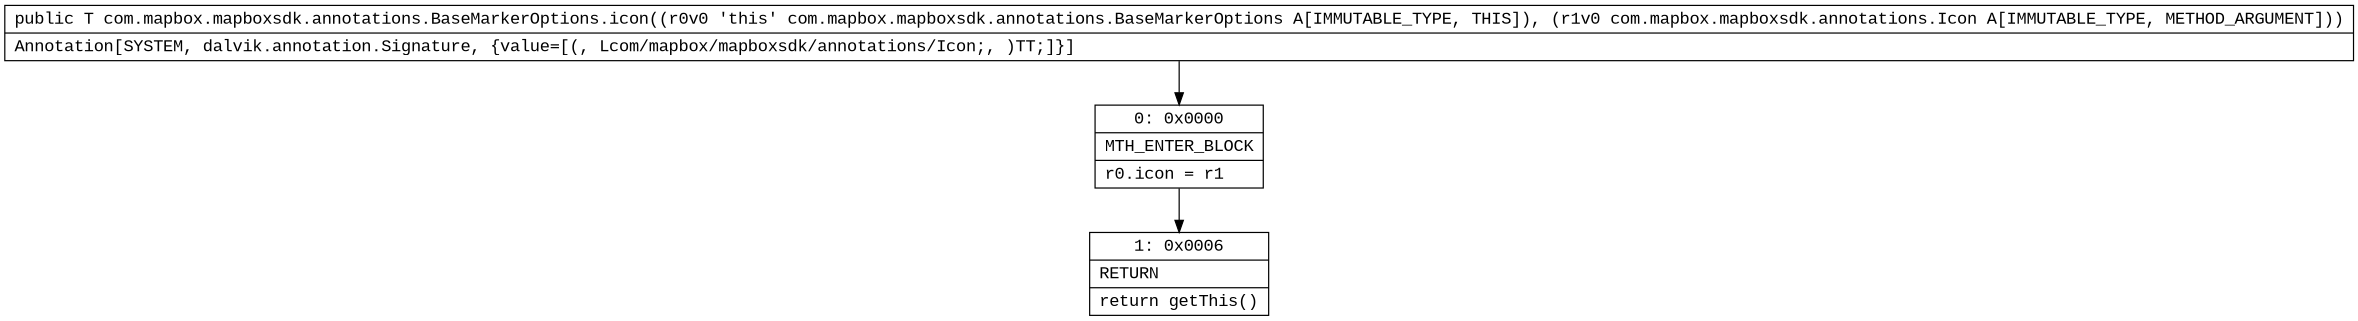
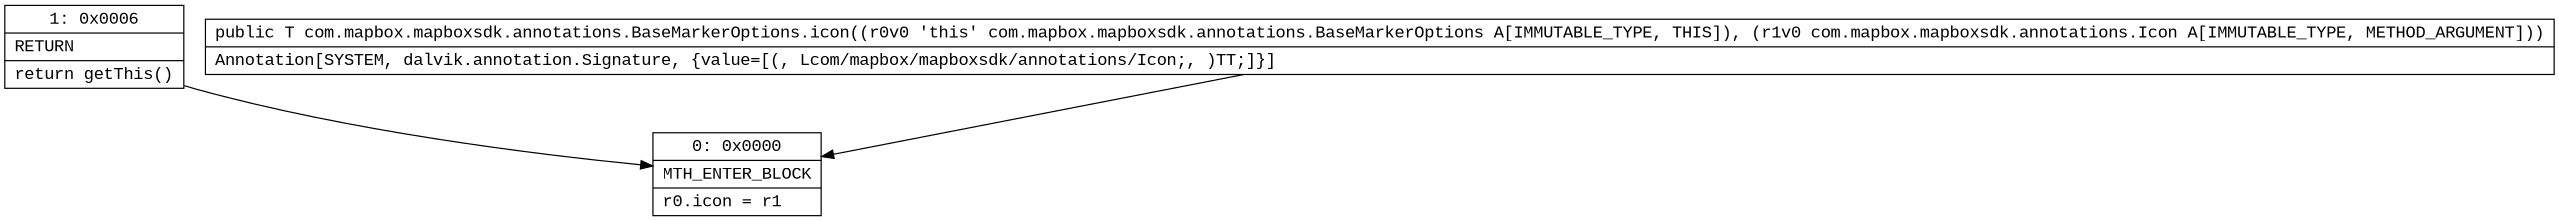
edge "0: 0x0000" -> "1: 0x0006": reversed
